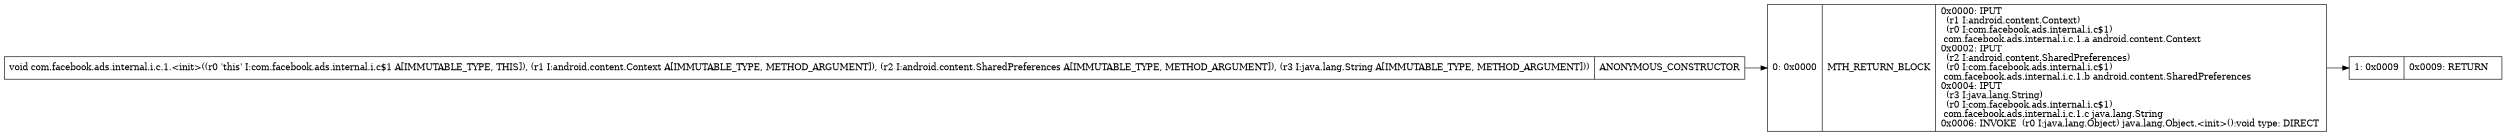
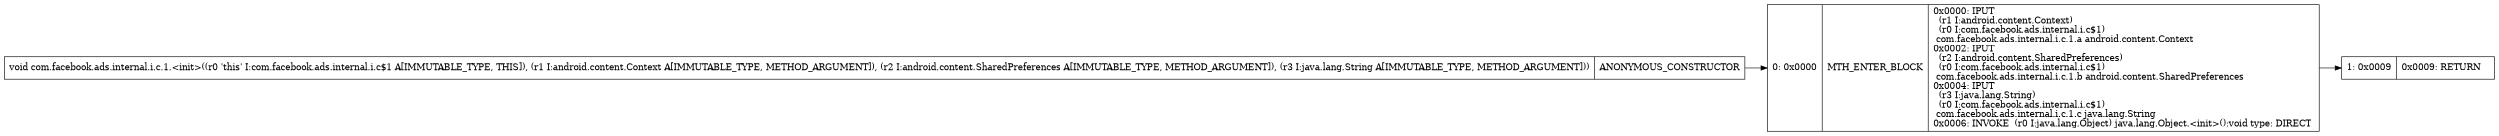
node "0: 0x0000": text "MTH_RETURN_BLOCK" -> "MTH_ENTER_BLOCK"
